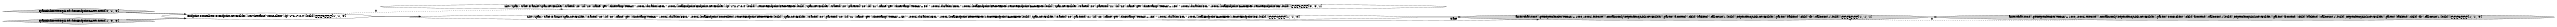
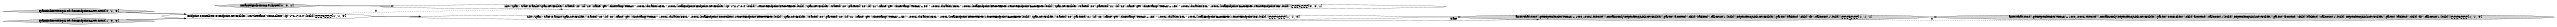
node "unnamedEndpointsAreSkipped['0', '0', '1']": added
